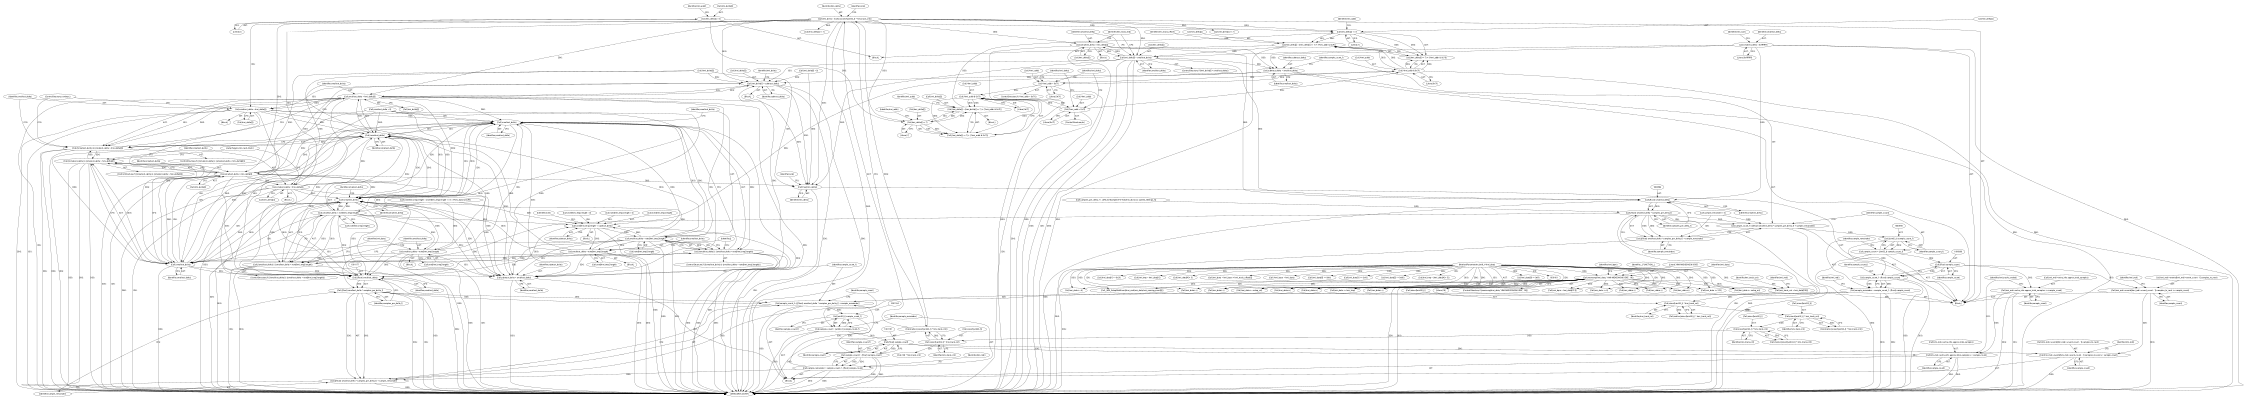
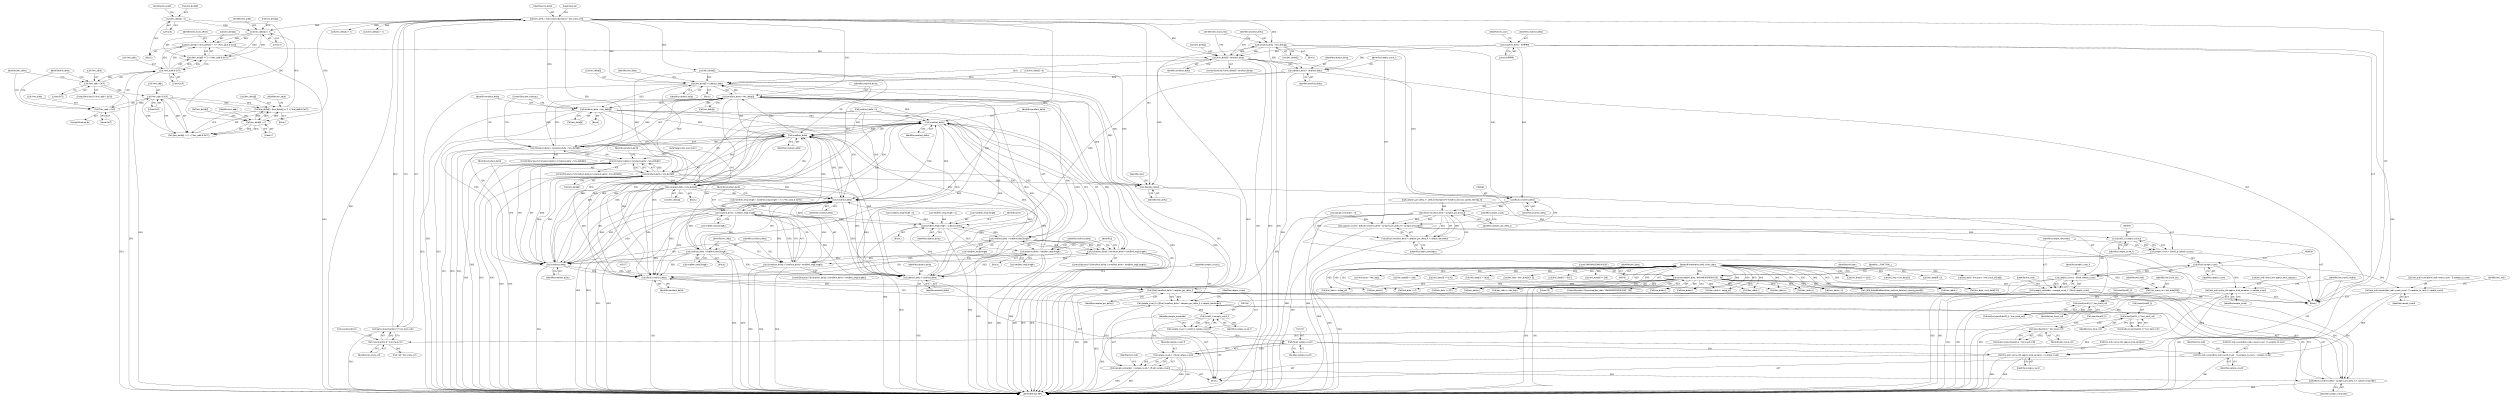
edge "(Call,hmi_delta = malloc(sizeof(uint32_t) * hmi_track_cnt))" -> "(Call,!hmi_delta[i])": added, label "DDG:"
node "(Call,hmi_data[1] == 0x15)": added
